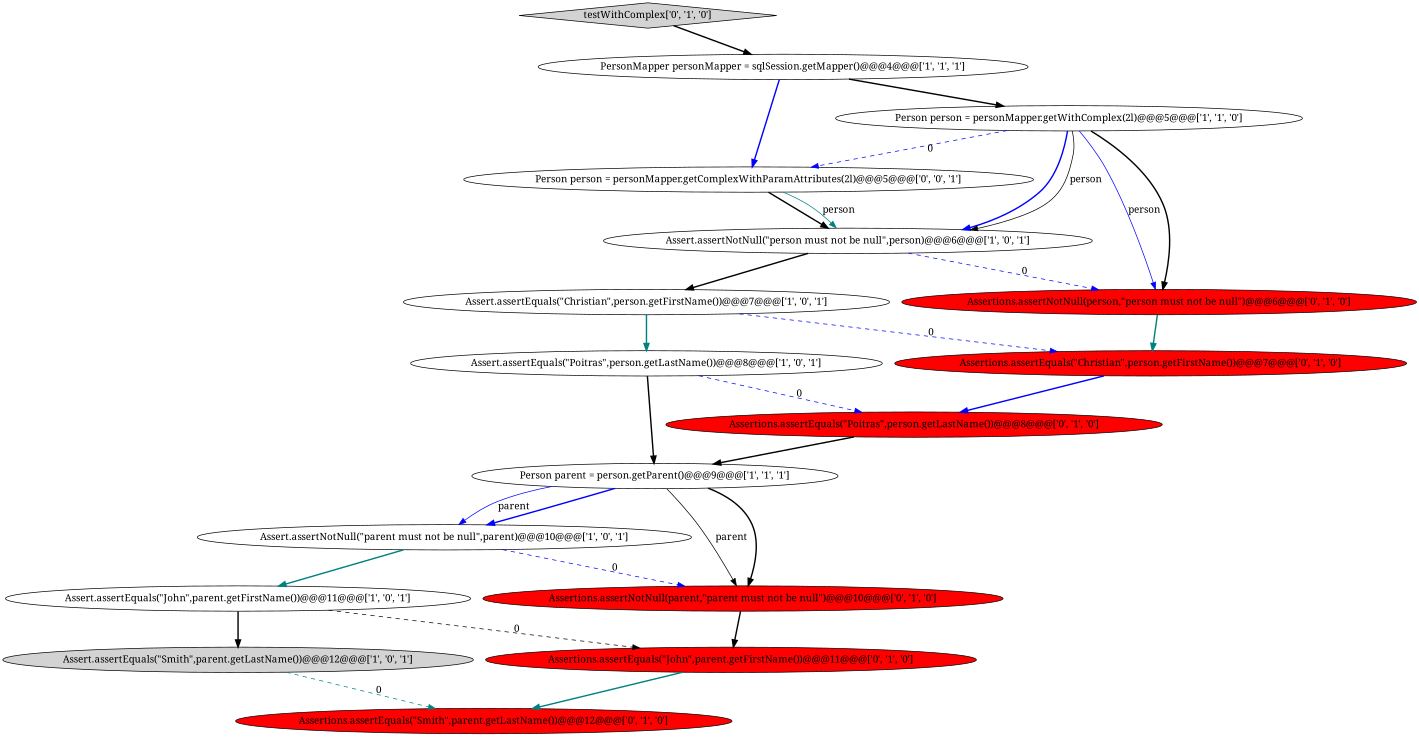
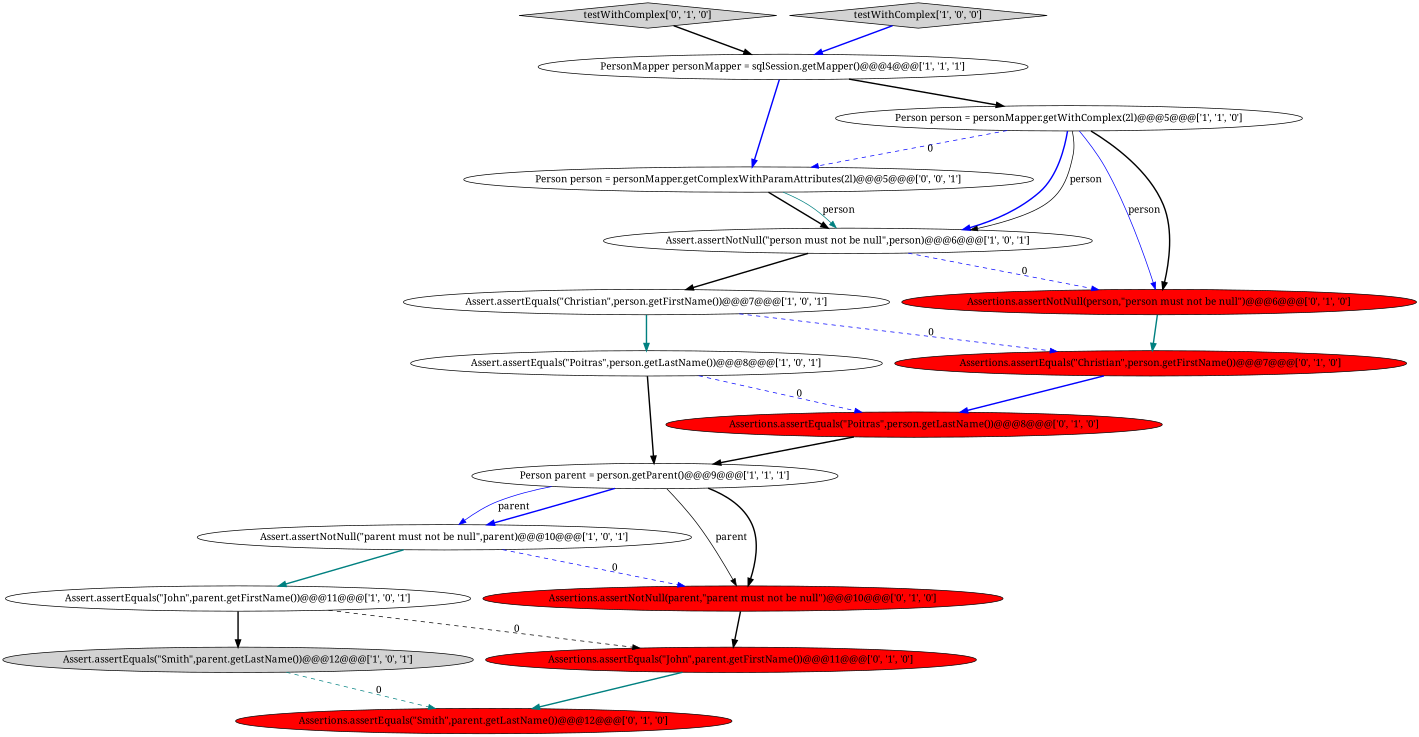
node "testWithComplex['1', '0', '0']": added
